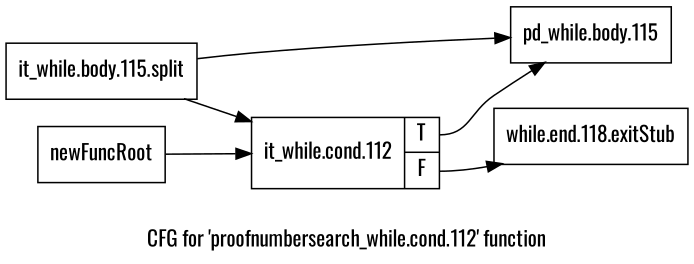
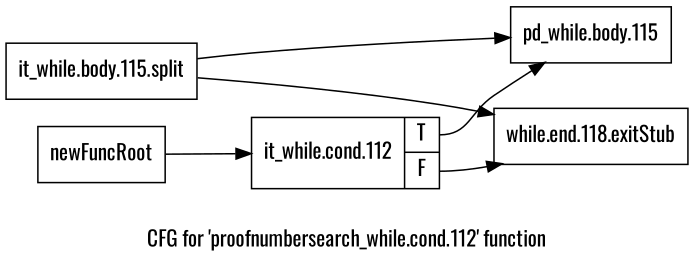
edge "it_while.body.115.split" -> "it_while.cond.112": now "it_while.body.115.split" -> "while.end.118.exitStub"
